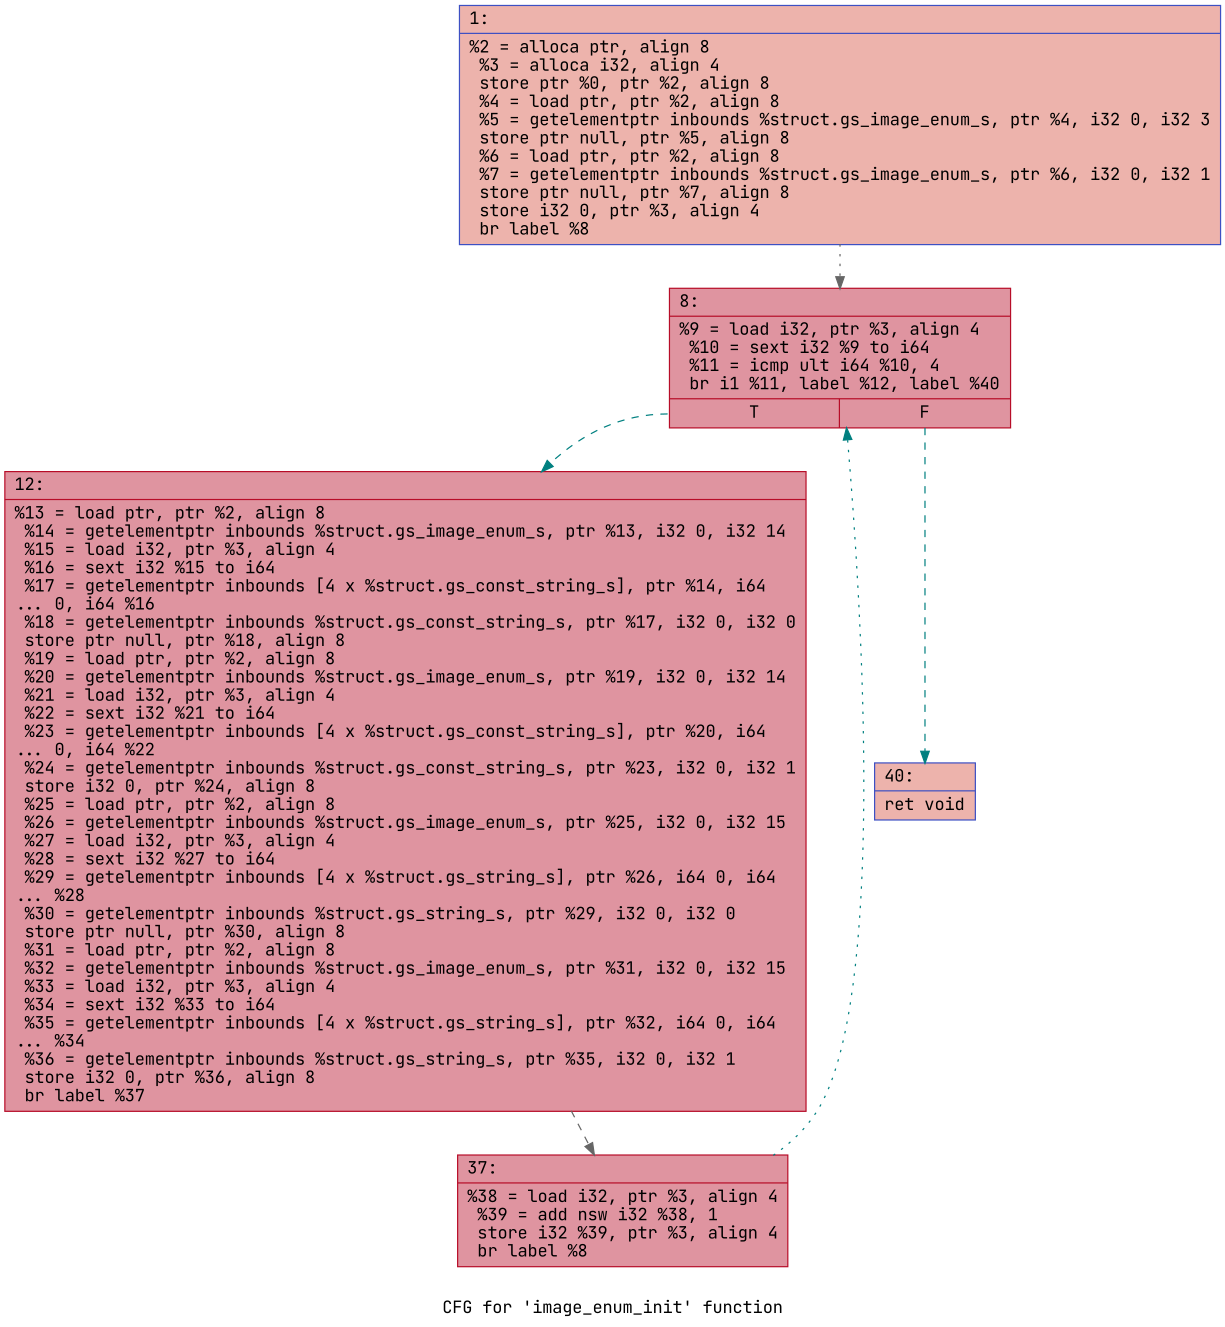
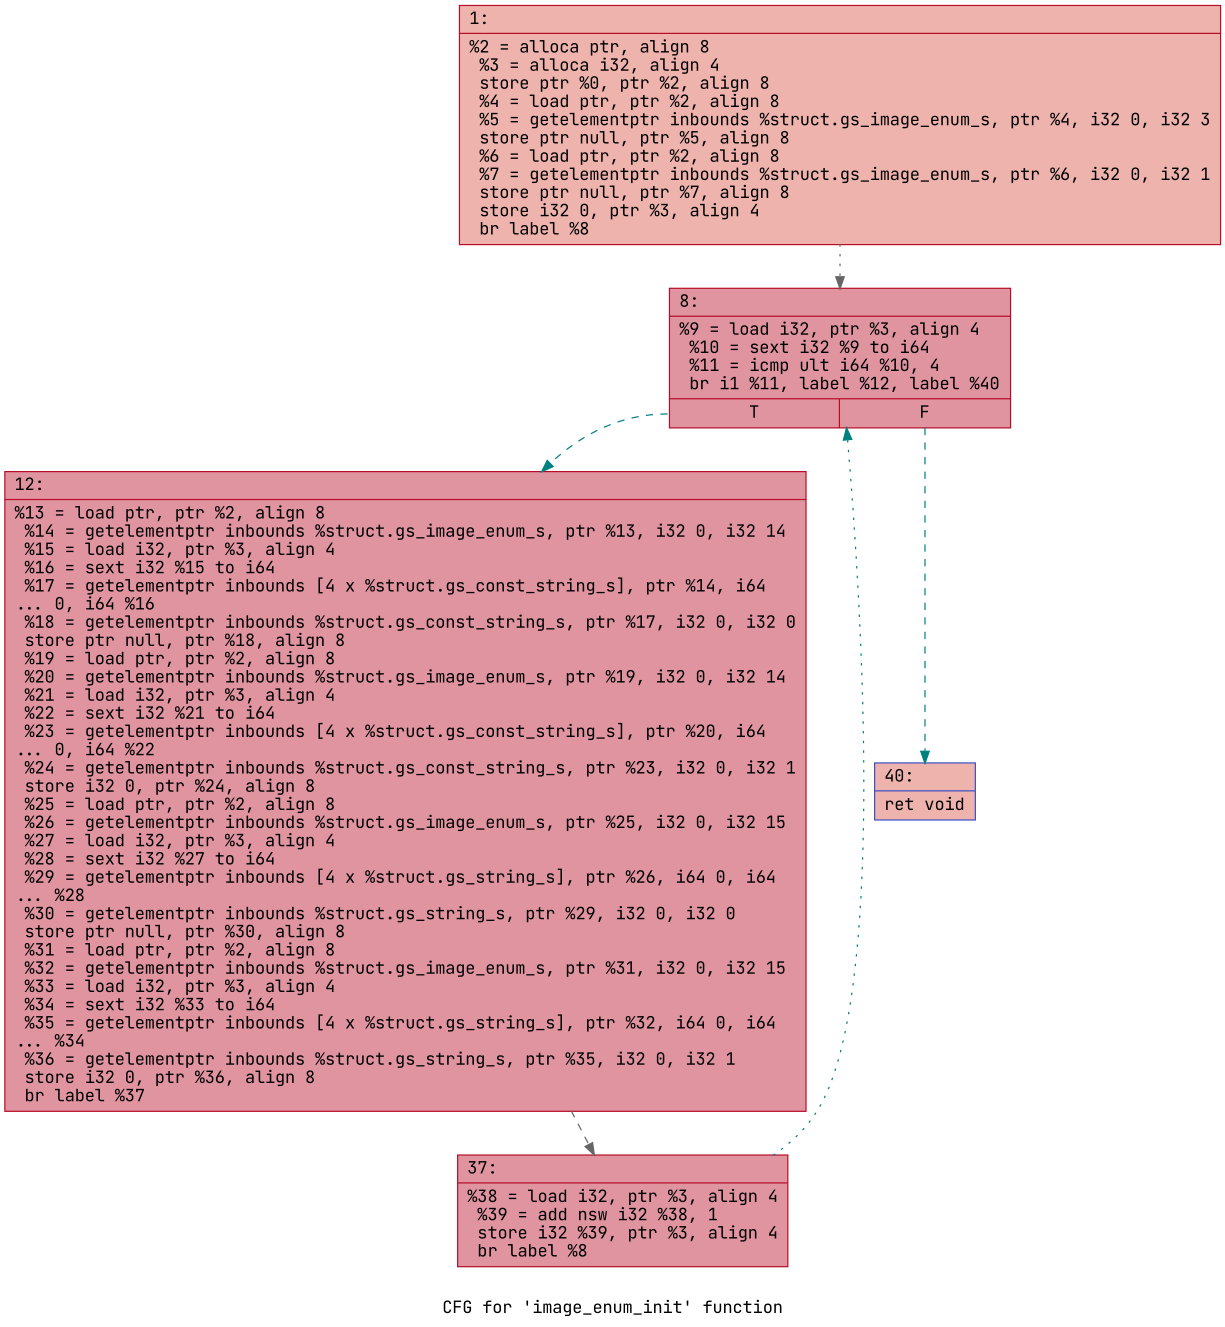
node "1:": color #3d50c3ff -> #b70d28ff
